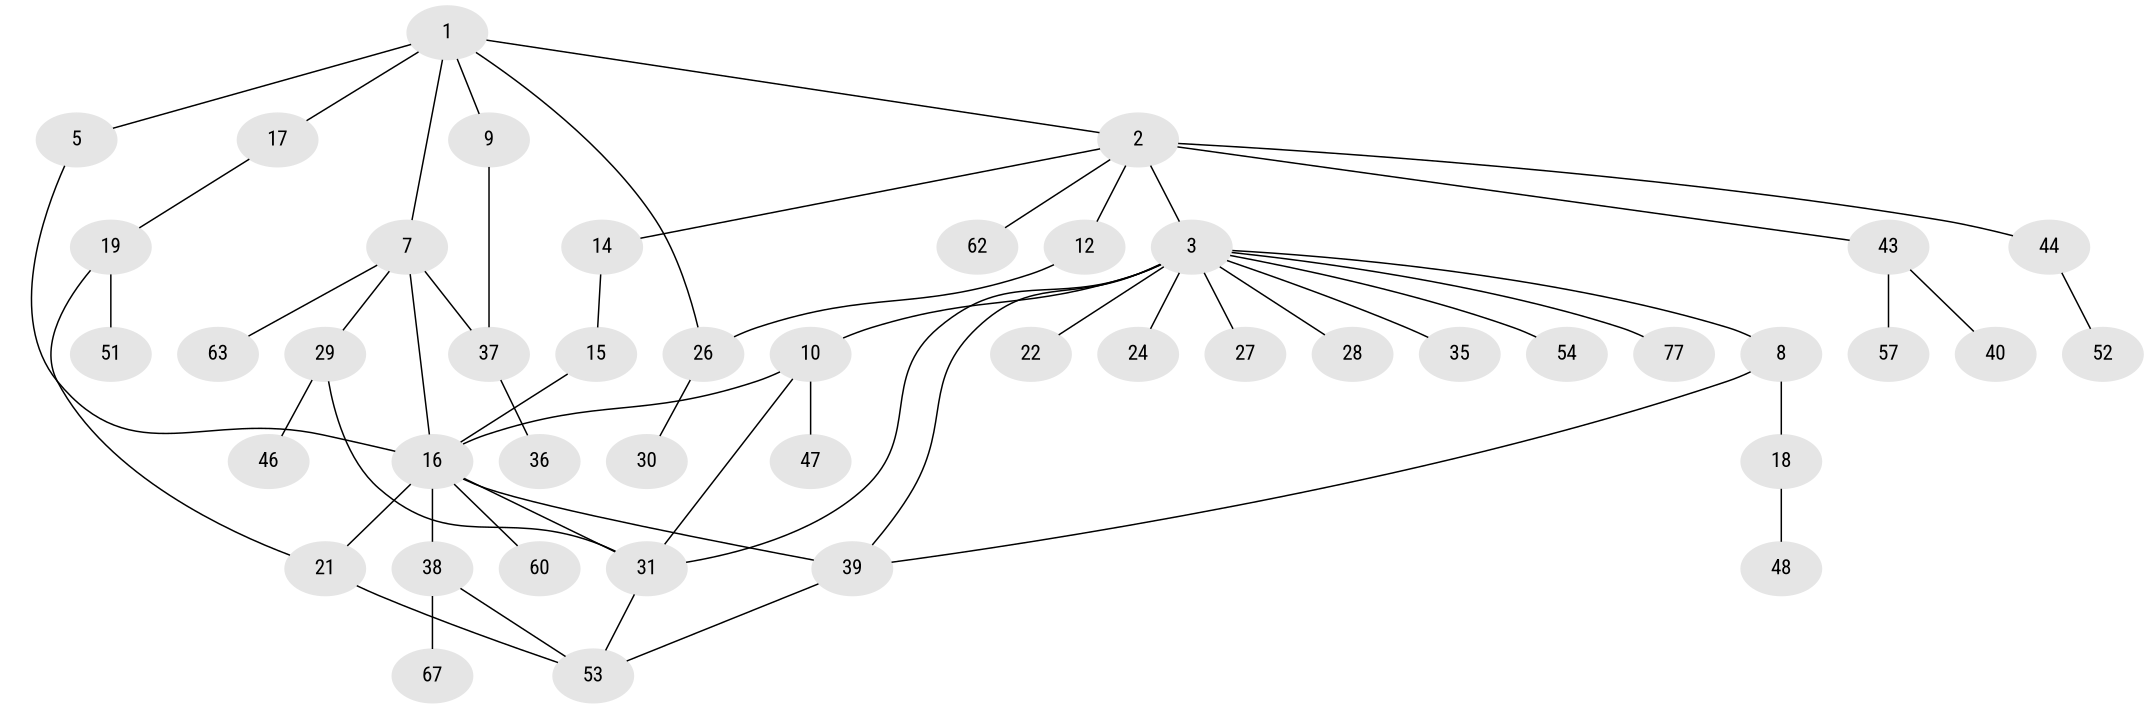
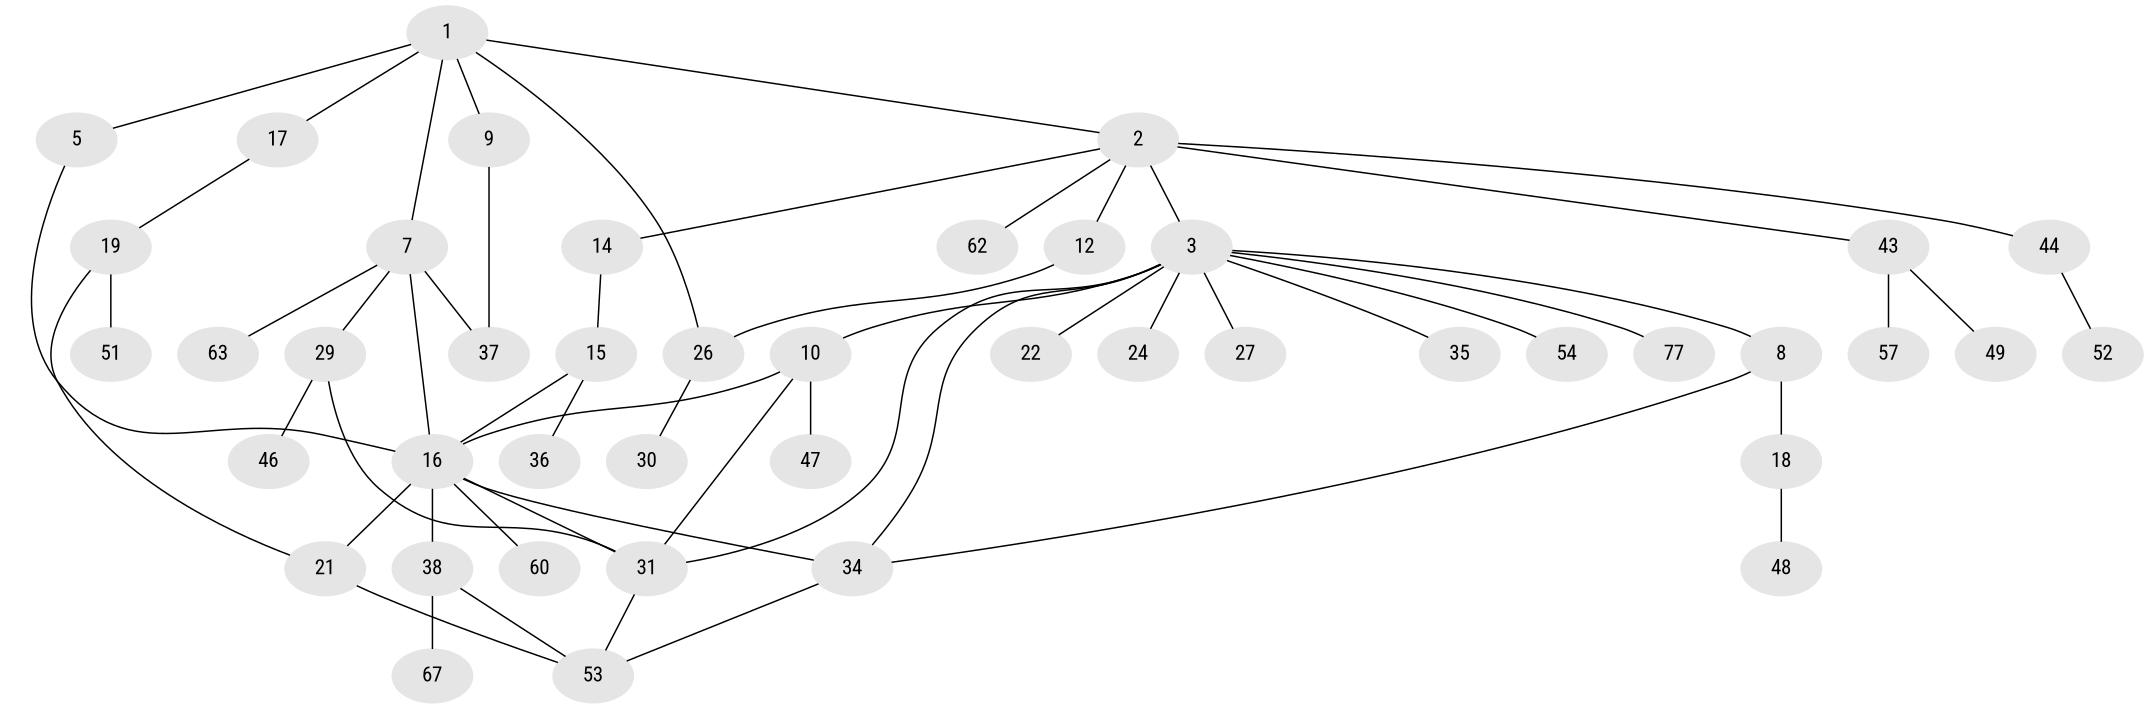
node "28": removed
node "40": label "40" -> "49"
edge "37" -- "36": now "15" -- "36"
node "39": label "39" -> "34"
